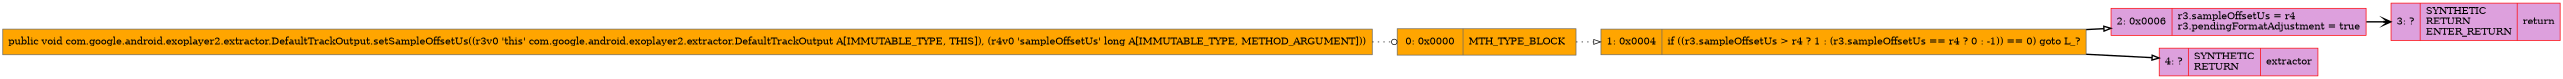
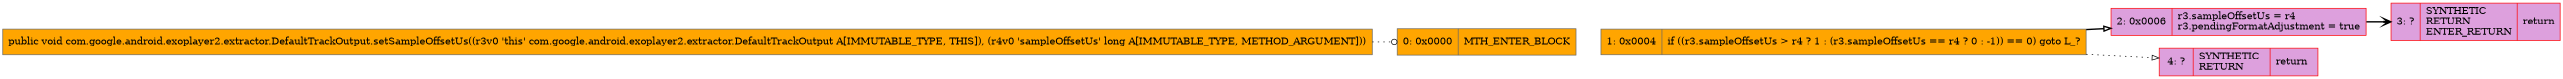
node "0: 0x0000": text "MTH_TYPE_BLOCK" -> "MTH_ENTER_BLOCK"
edge "0: 0x0000" -> "1: 0x0004": removed
edge "1: 0x0004" -> "4: ?": style bold -> dotted
node "4: ?": text "extractor" -> "return"
